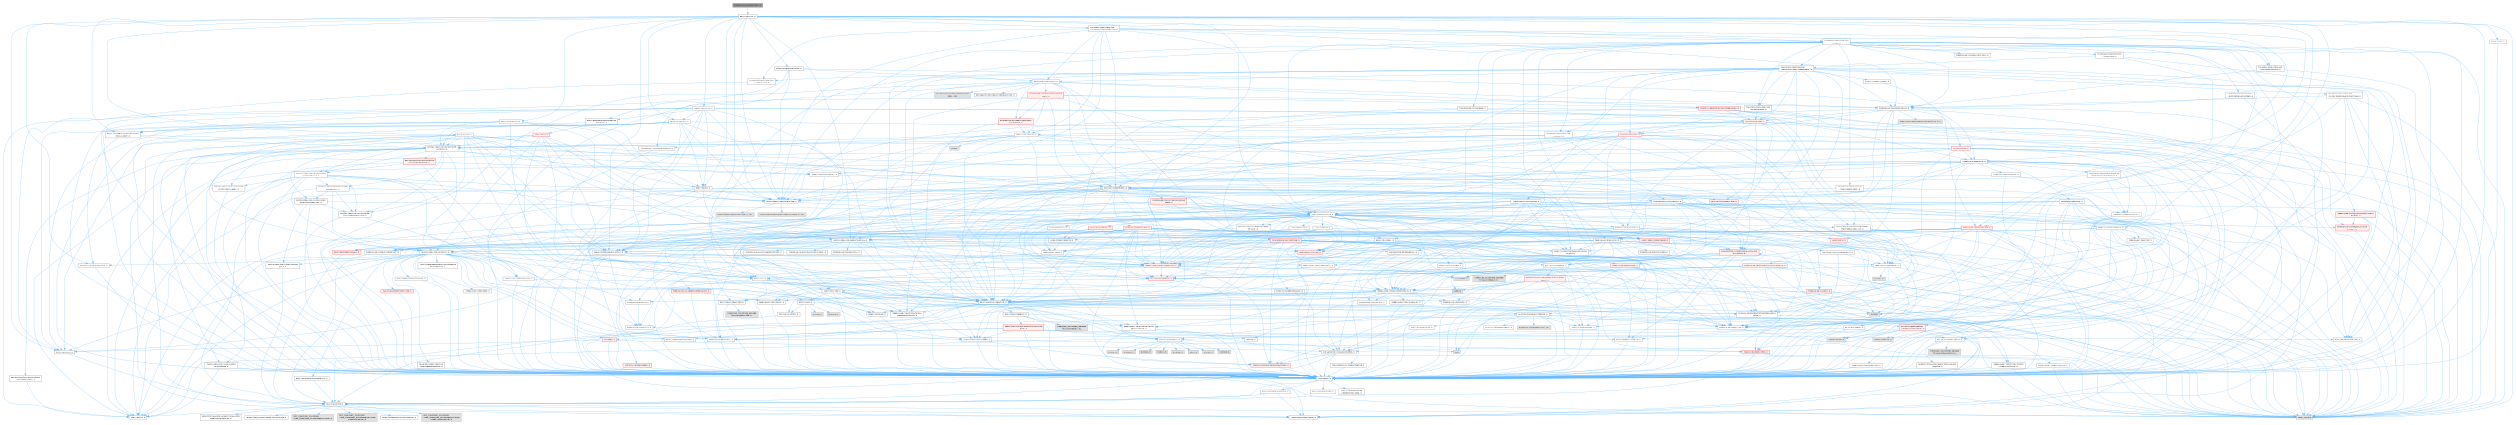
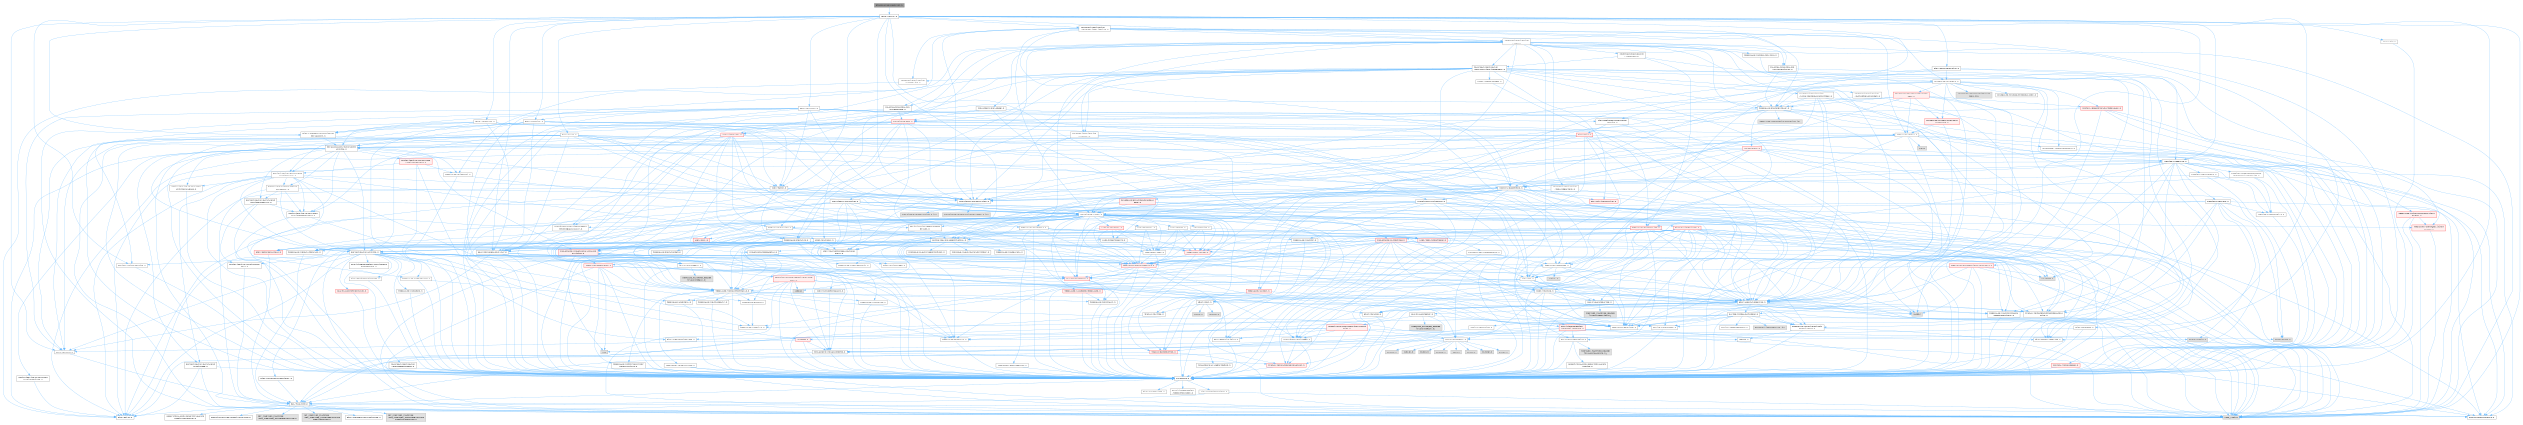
edge "Internationalization /Text.h" -> "CoreTypes.h": now "Templates/IsConstructible.h" -> "CoreTypes.h"
